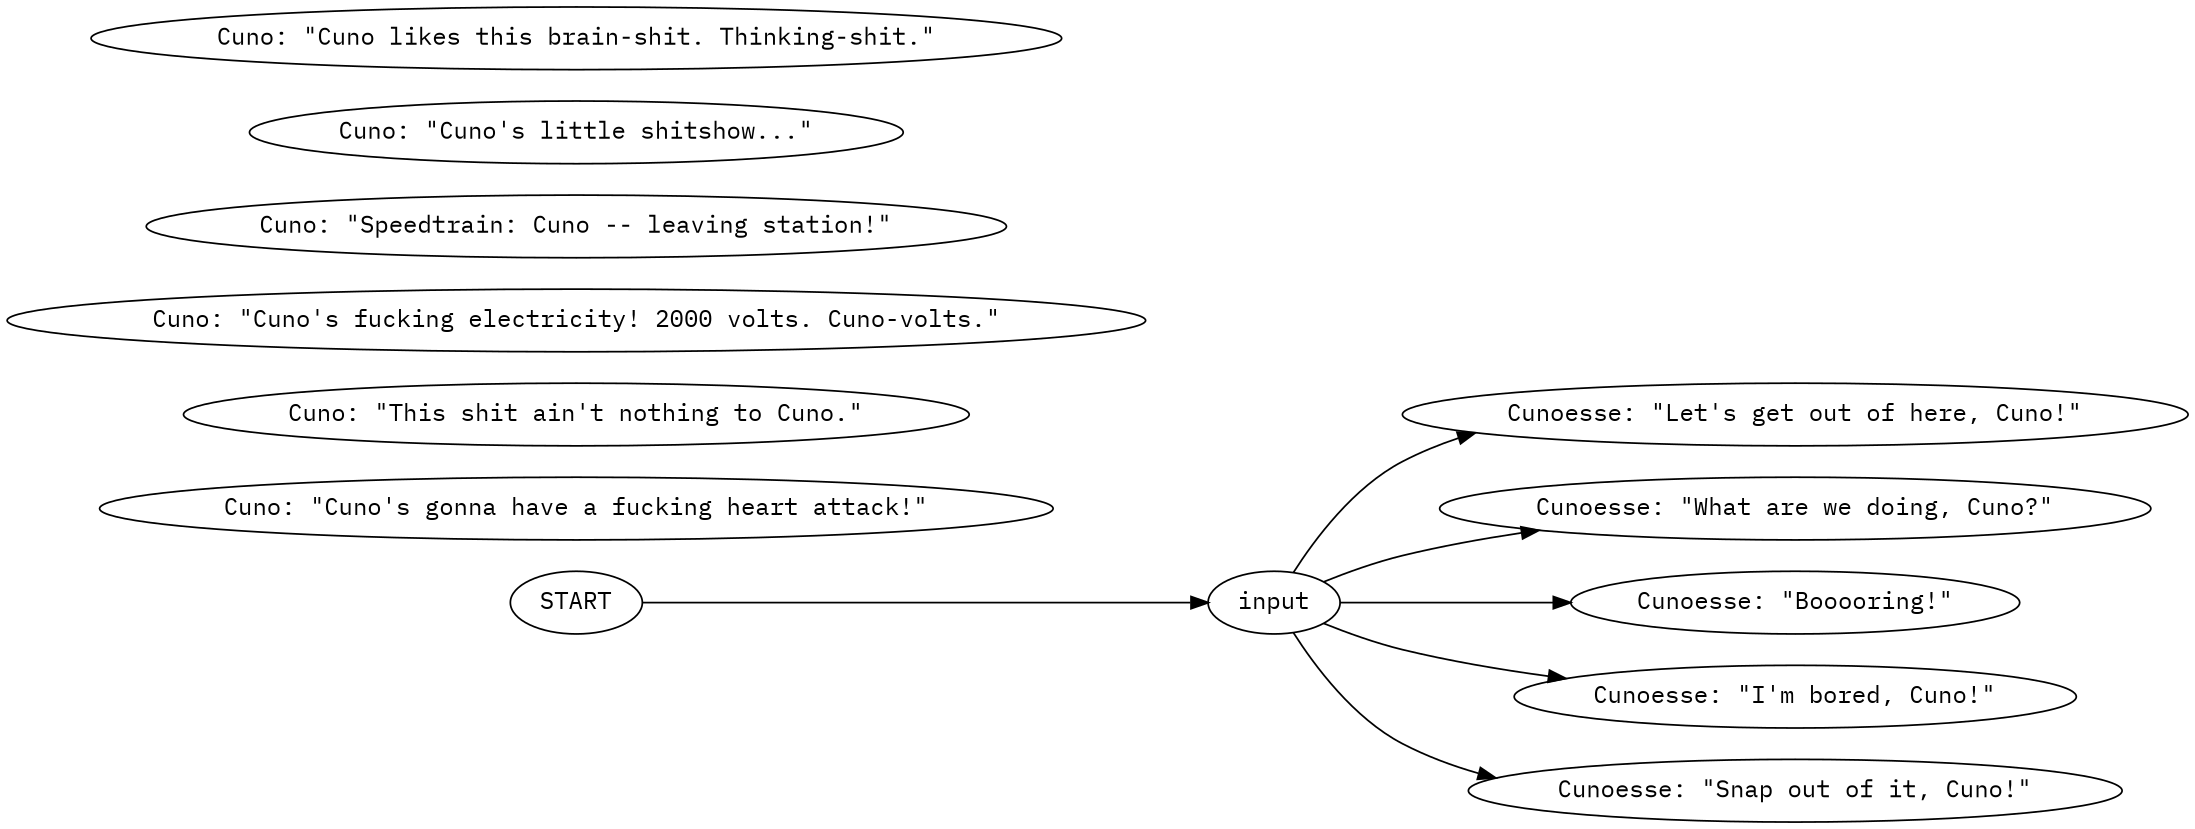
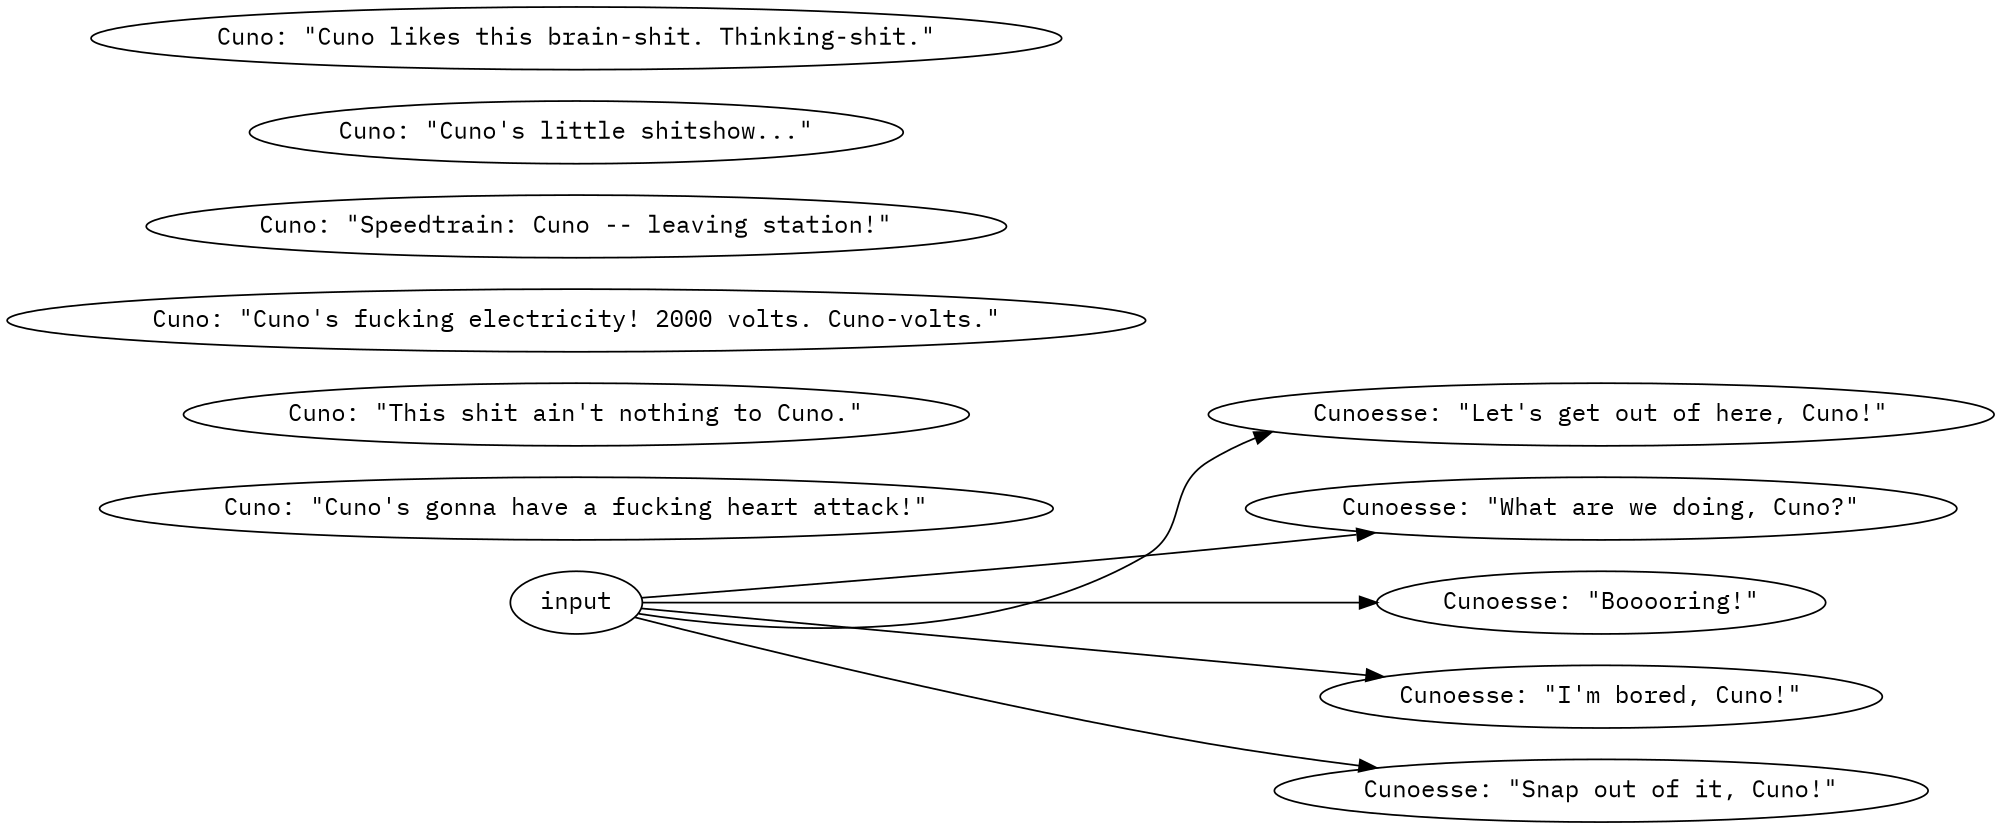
node "START": removed
